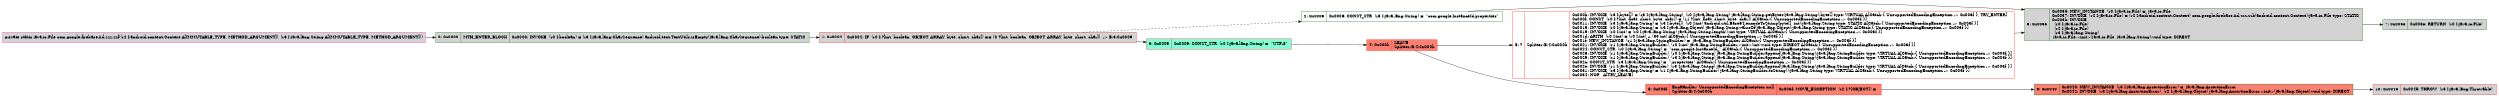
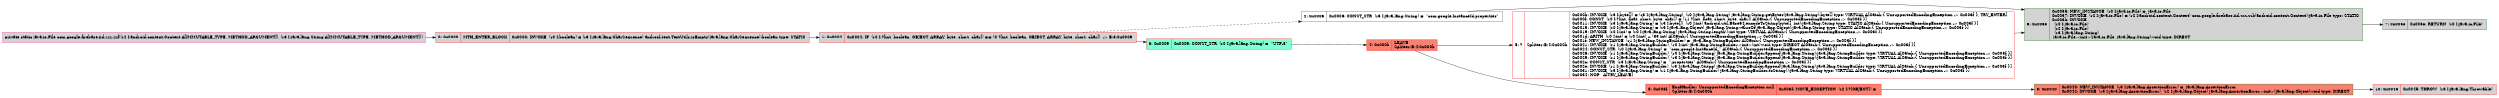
node "0: 0x0000": color darkgreen -> red
